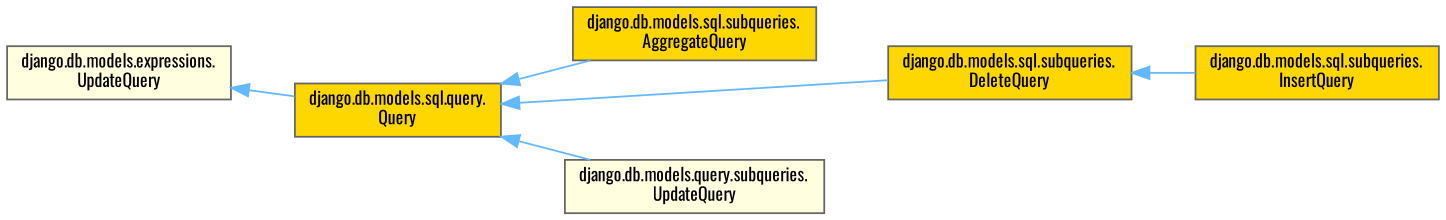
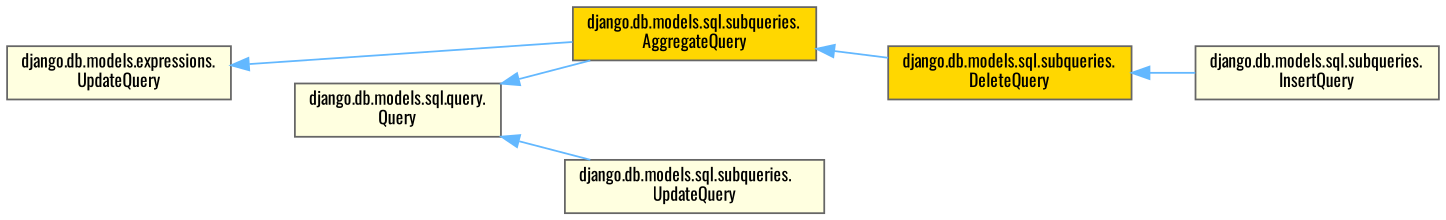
node "django.db.models.sql.subqueries. InsertQuery": fillcolor gold -> lightyellow
edge "django.db.models.sql.subqueries. DeleteQuery" -> "django.db.models.sql.query. Query": now "django.db.models.sql.subqueries. DeleteQuery" -> "django.db.models.sql.subqueries. AggregateQuery"
edge "django.db.models.sql.query. Query" -> "django.db.models.expressions. UpdateQuery": now "django.db.models.sql.subqueries. AggregateQuery" -> "django.db.models.expressions. UpdateQuery"
node "django.db.models.sql.query. Query": fillcolor gold -> lightyellow
node "django.db.models.query.subqueries. UpdateQuery": label "django.db.models.query.subqueries. UpdateQuery" -> "django.db.models.sql.subqueries. UpdateQuery"
